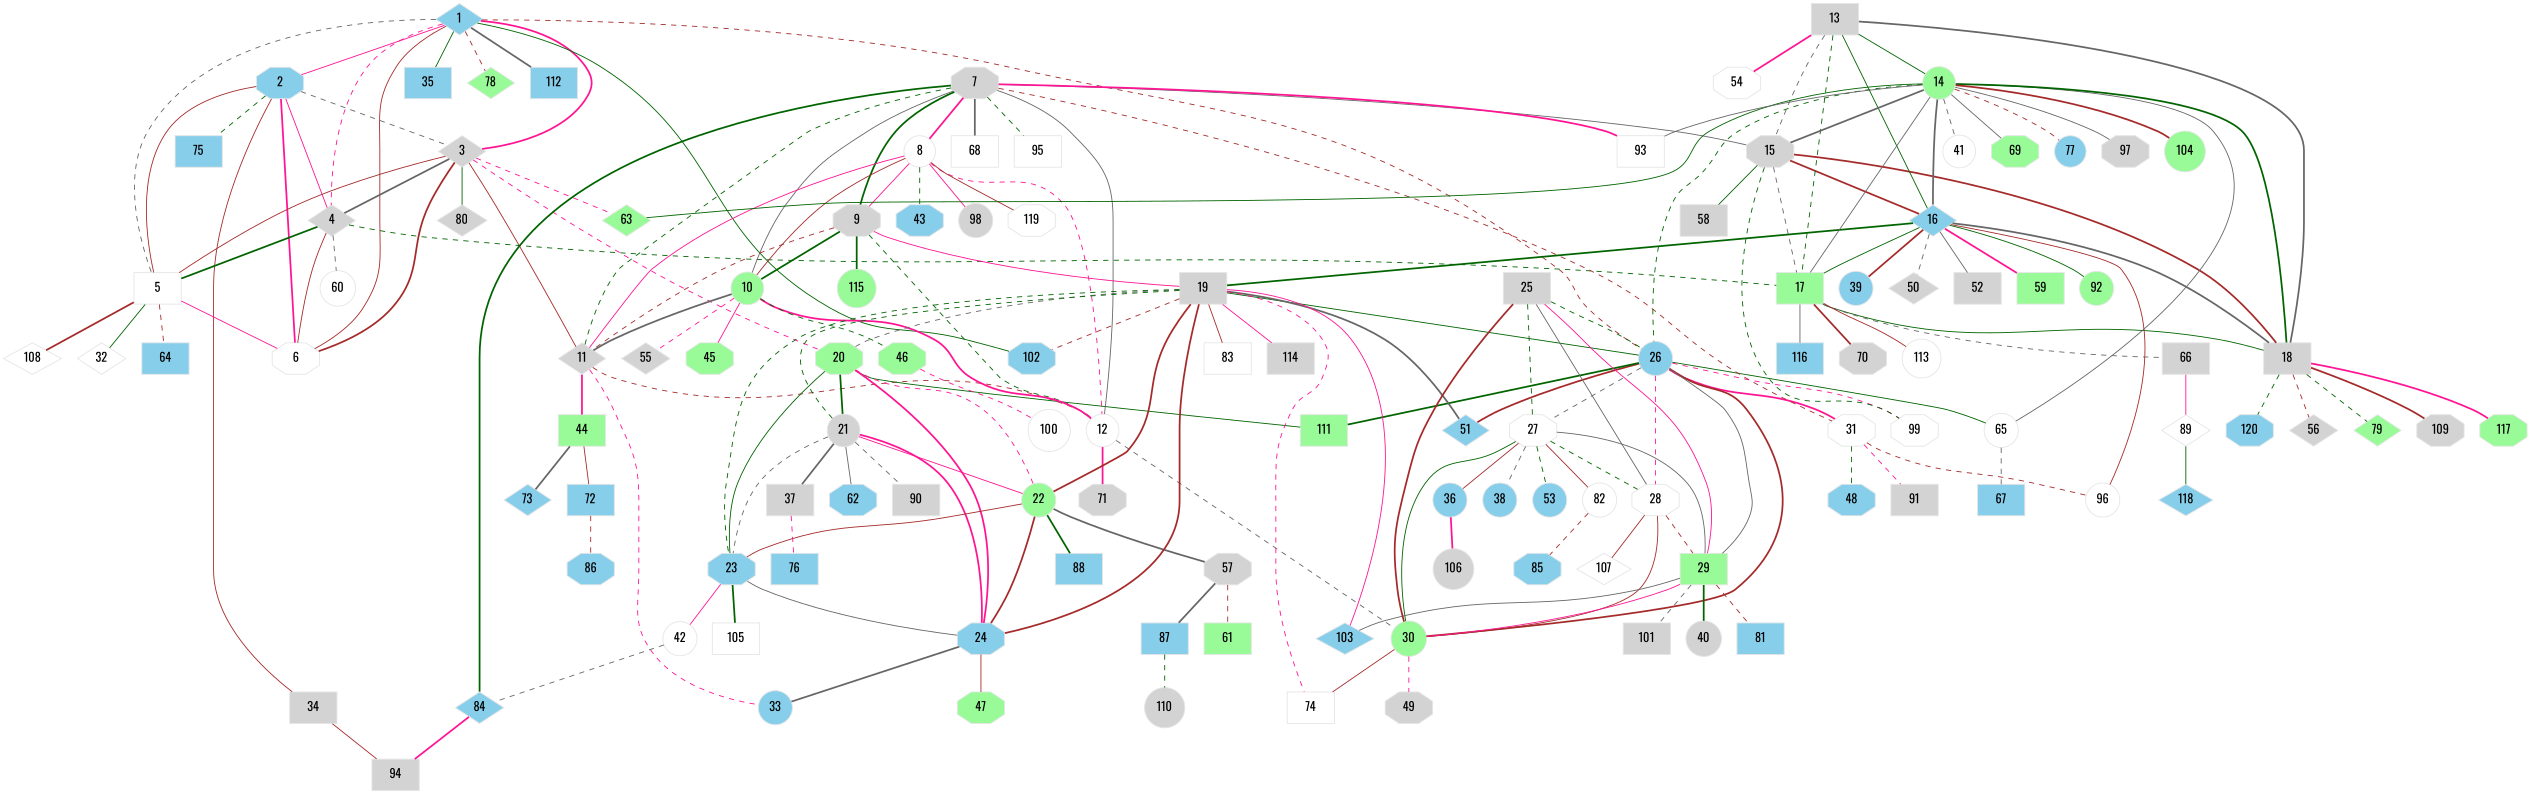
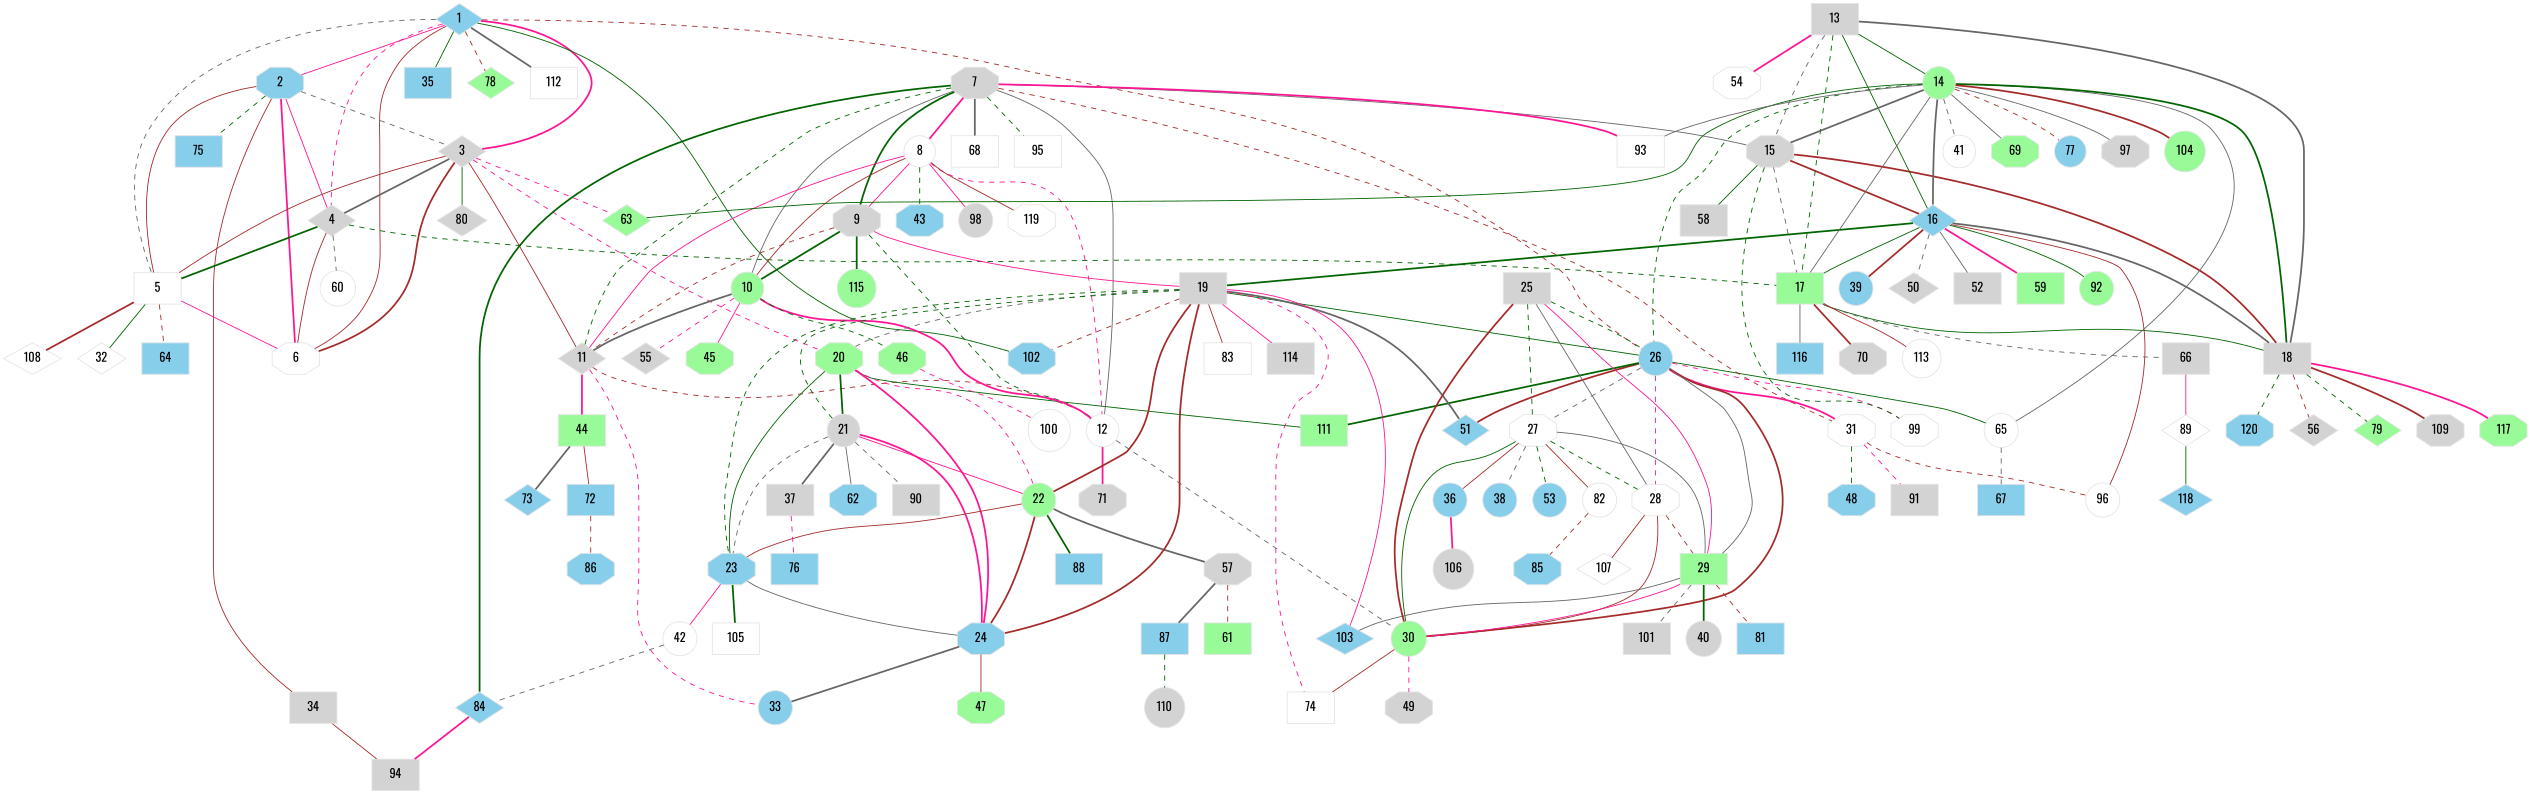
node "112": fillcolor skyblue -> white
